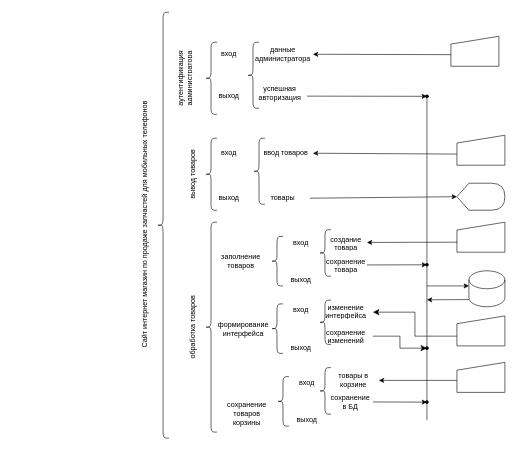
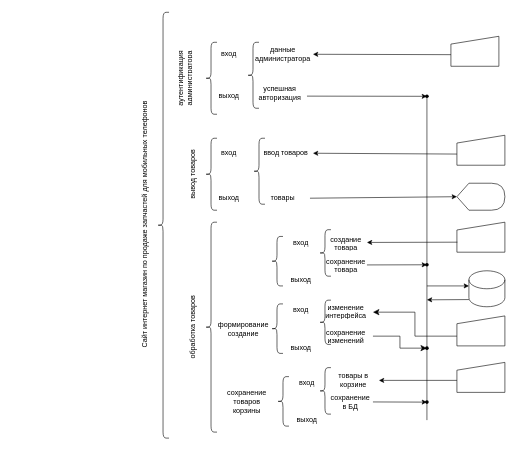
node "заполнение товаров": removed
node "формирование интерфейса": label "формирование интерфейса" -> "формирование создание"
node "сохранение товаров корзины": moved (247, 414) -> (247, 402)
